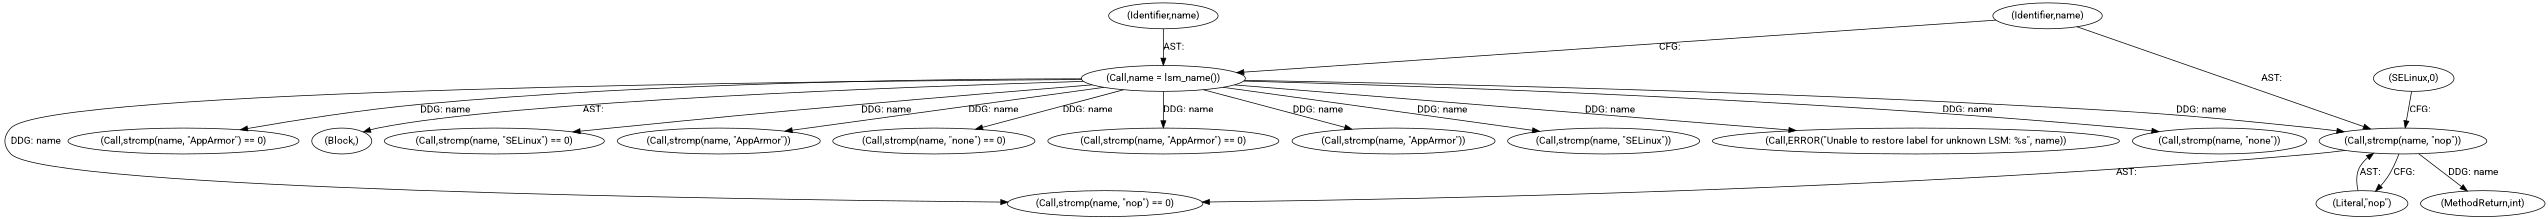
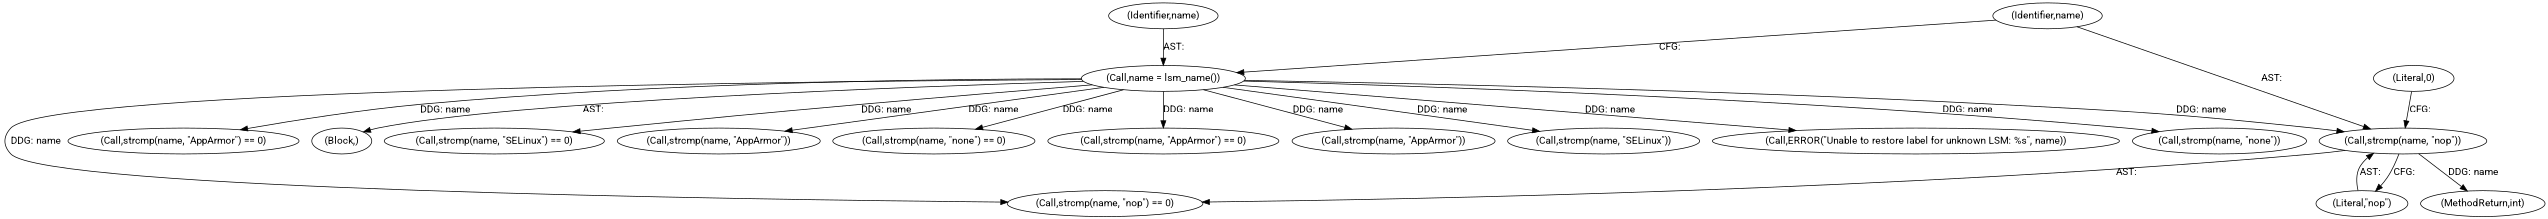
node "(SELinux,0)": label "(SELinux,0)" -> "(Literal,0)"
